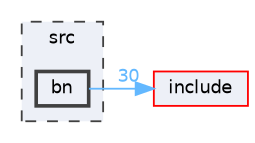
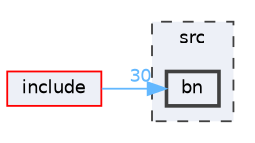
edge "bn" -> "include": reversed
